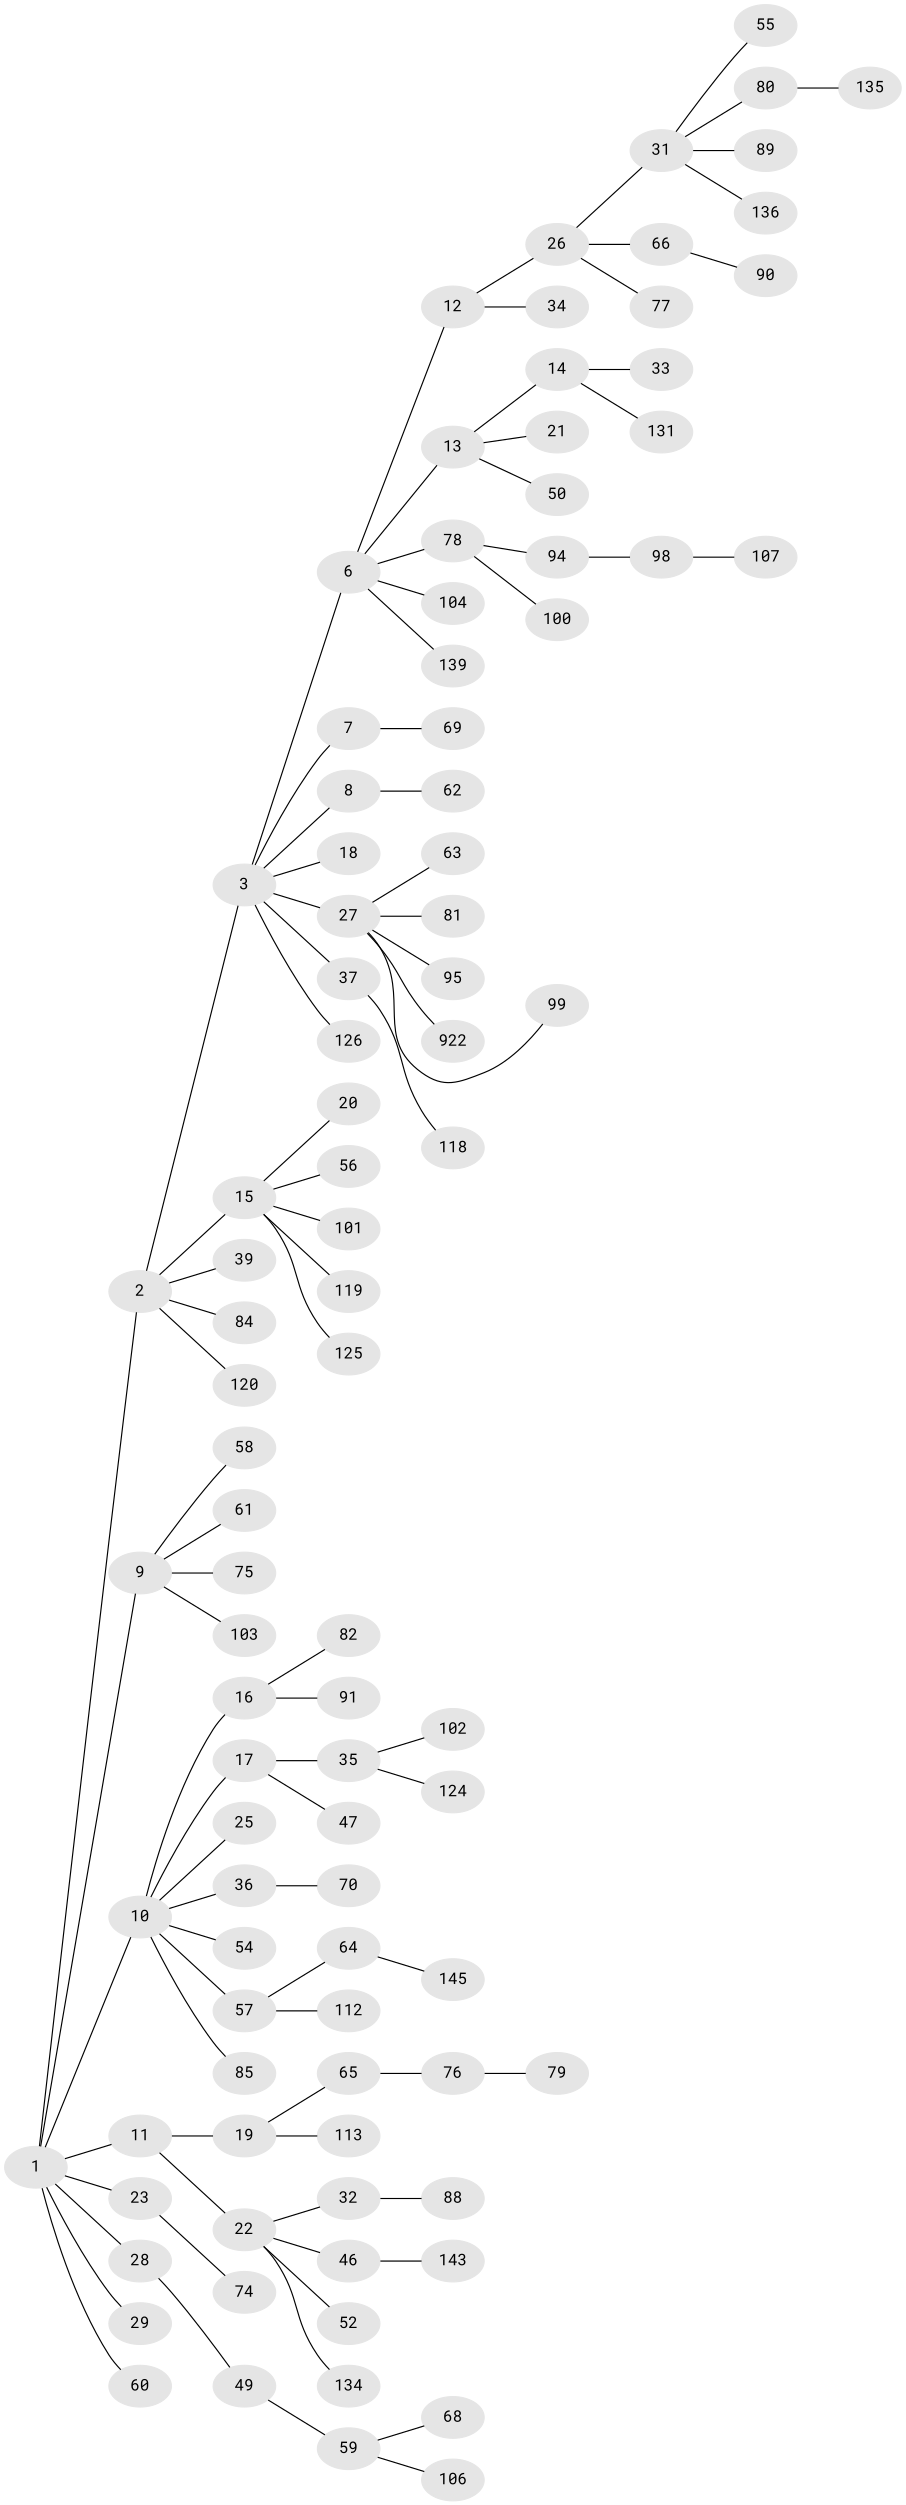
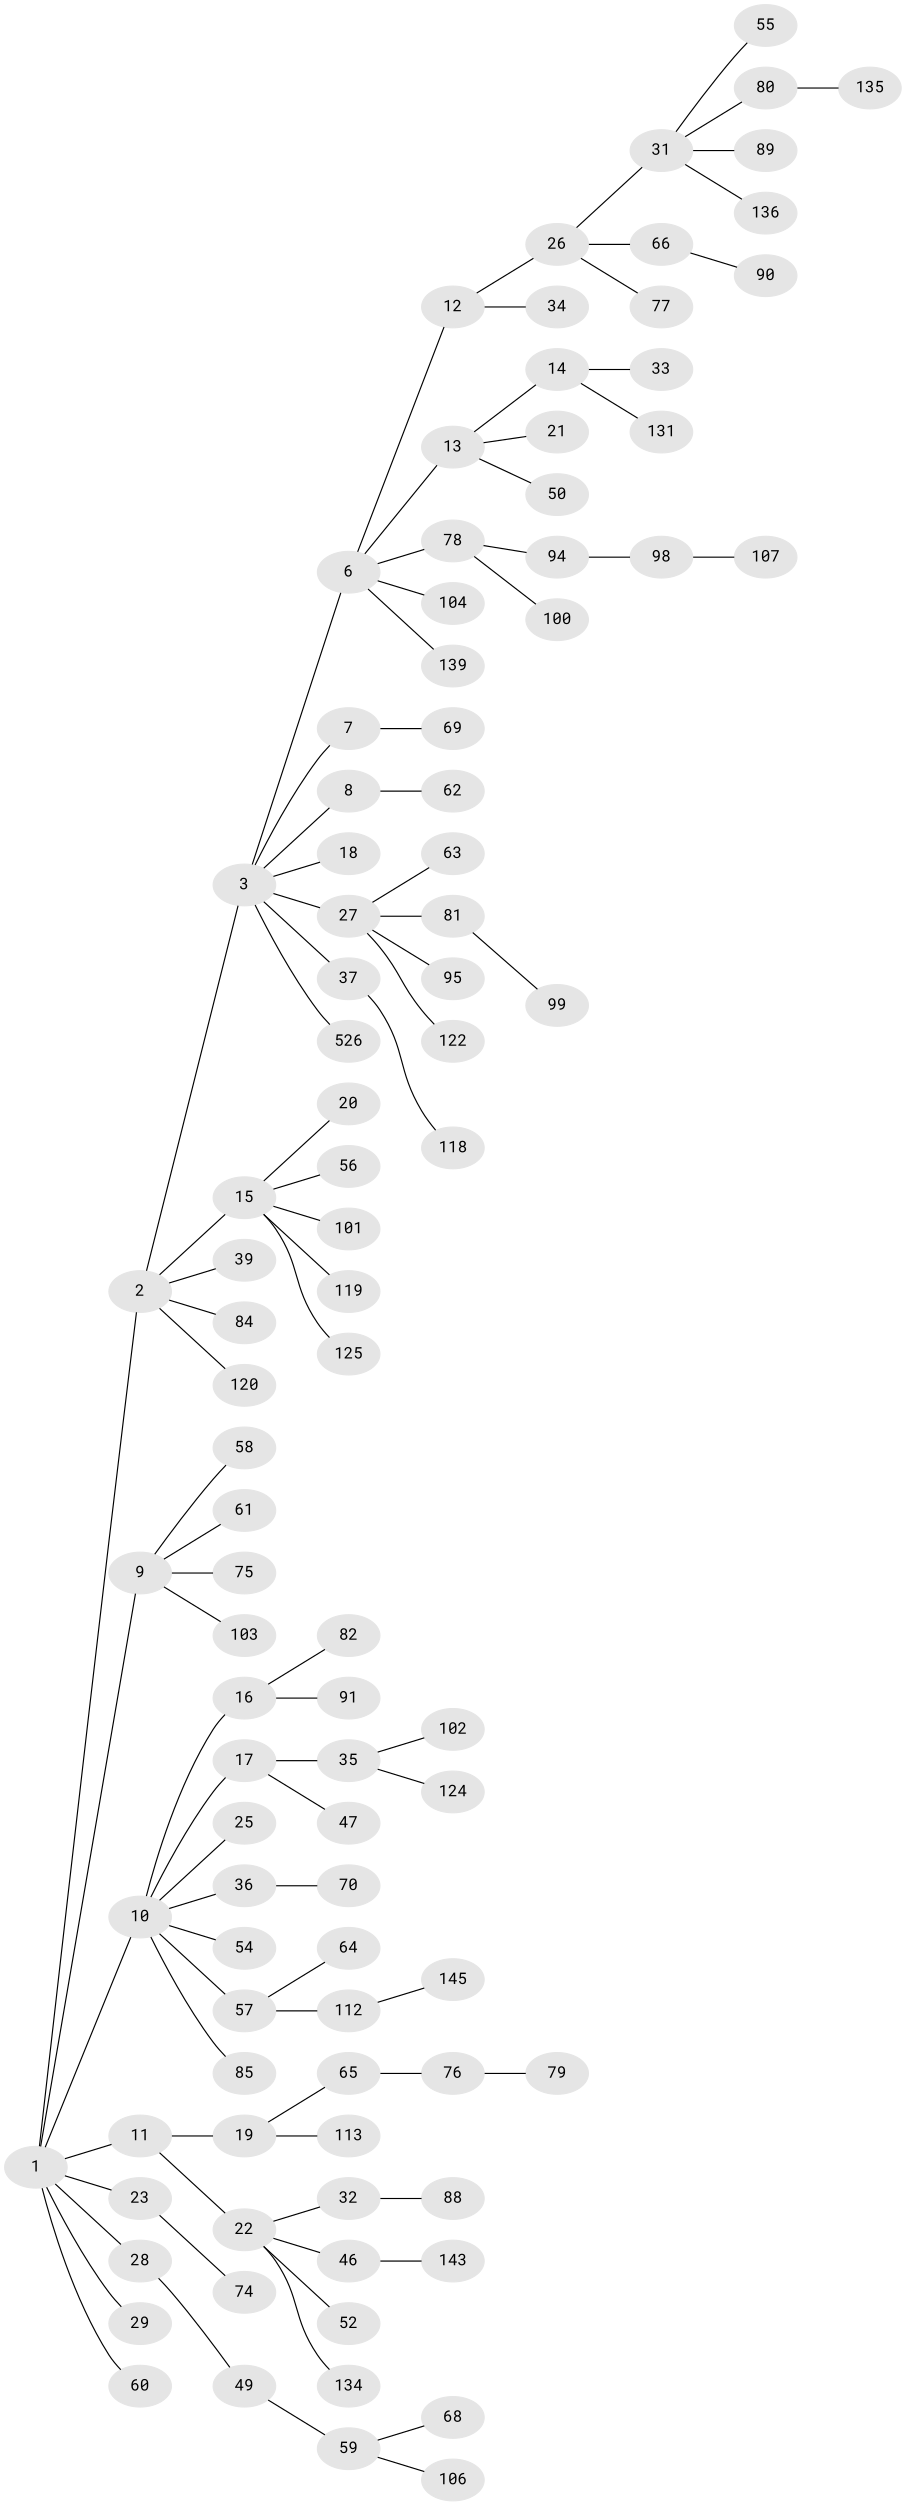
node "126": label "126" -> "526"
node "922": label "922" -> "122"
edge "27" -- "99": now "81" -- "99"
edge "64" -- "145": now "112" -- "145"
